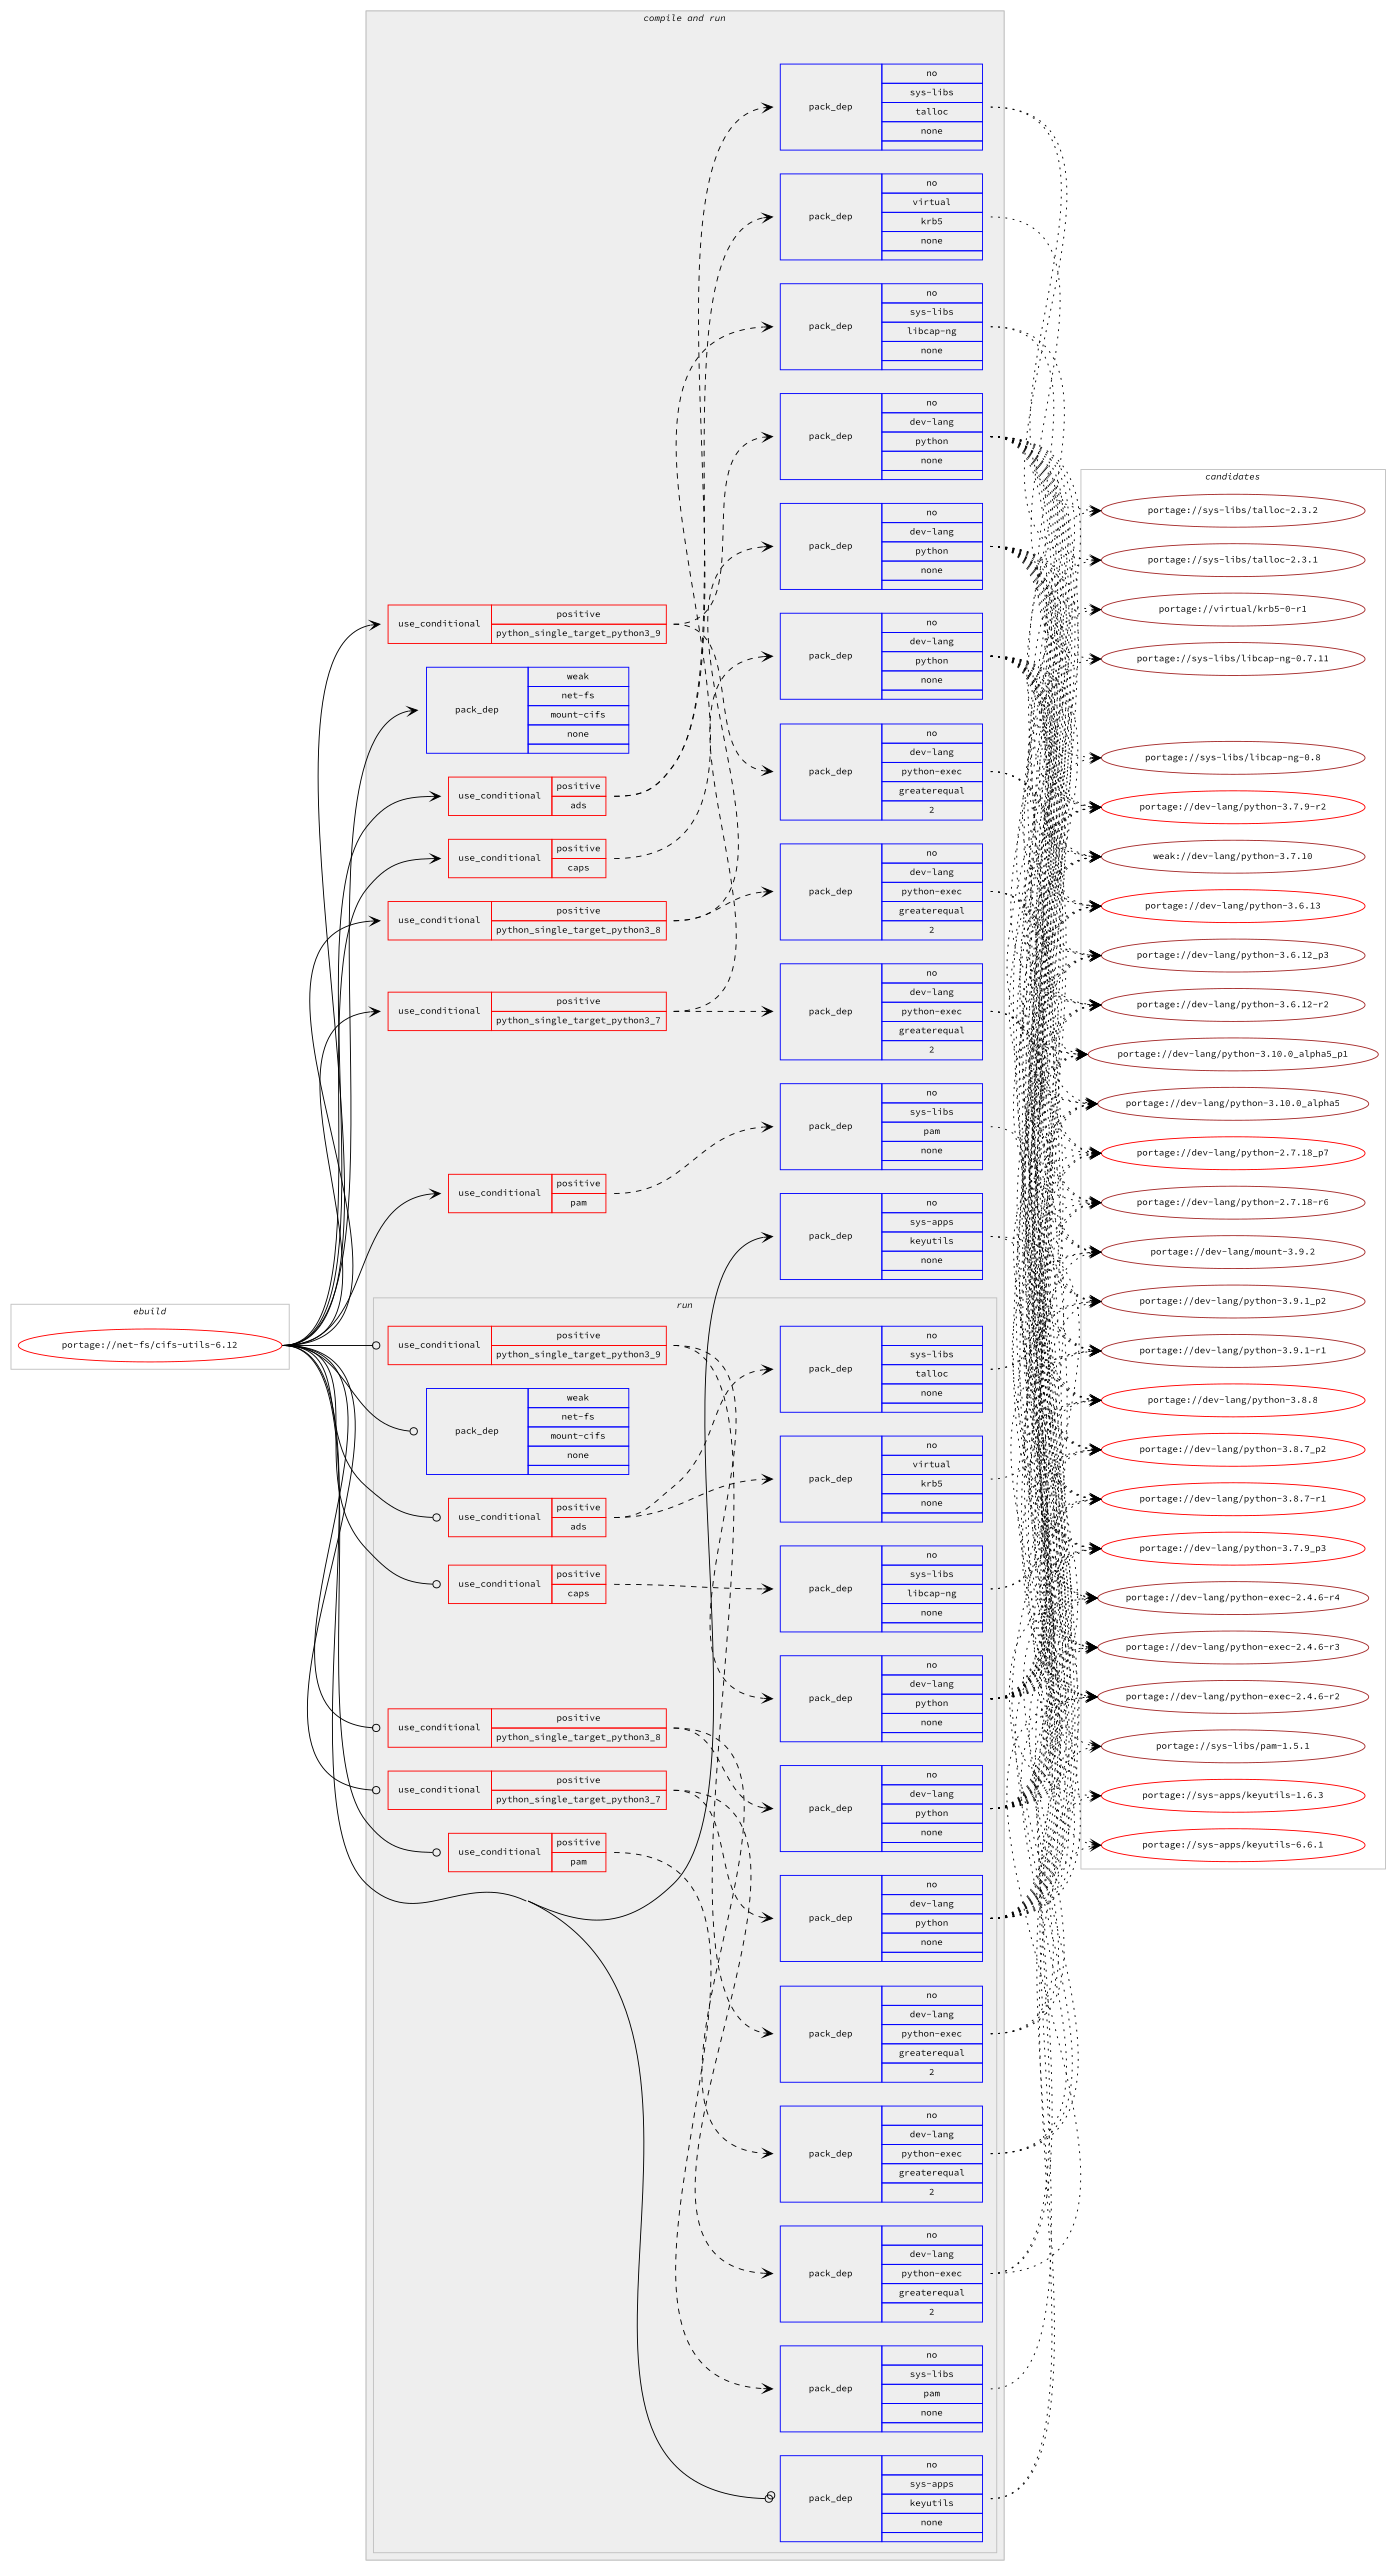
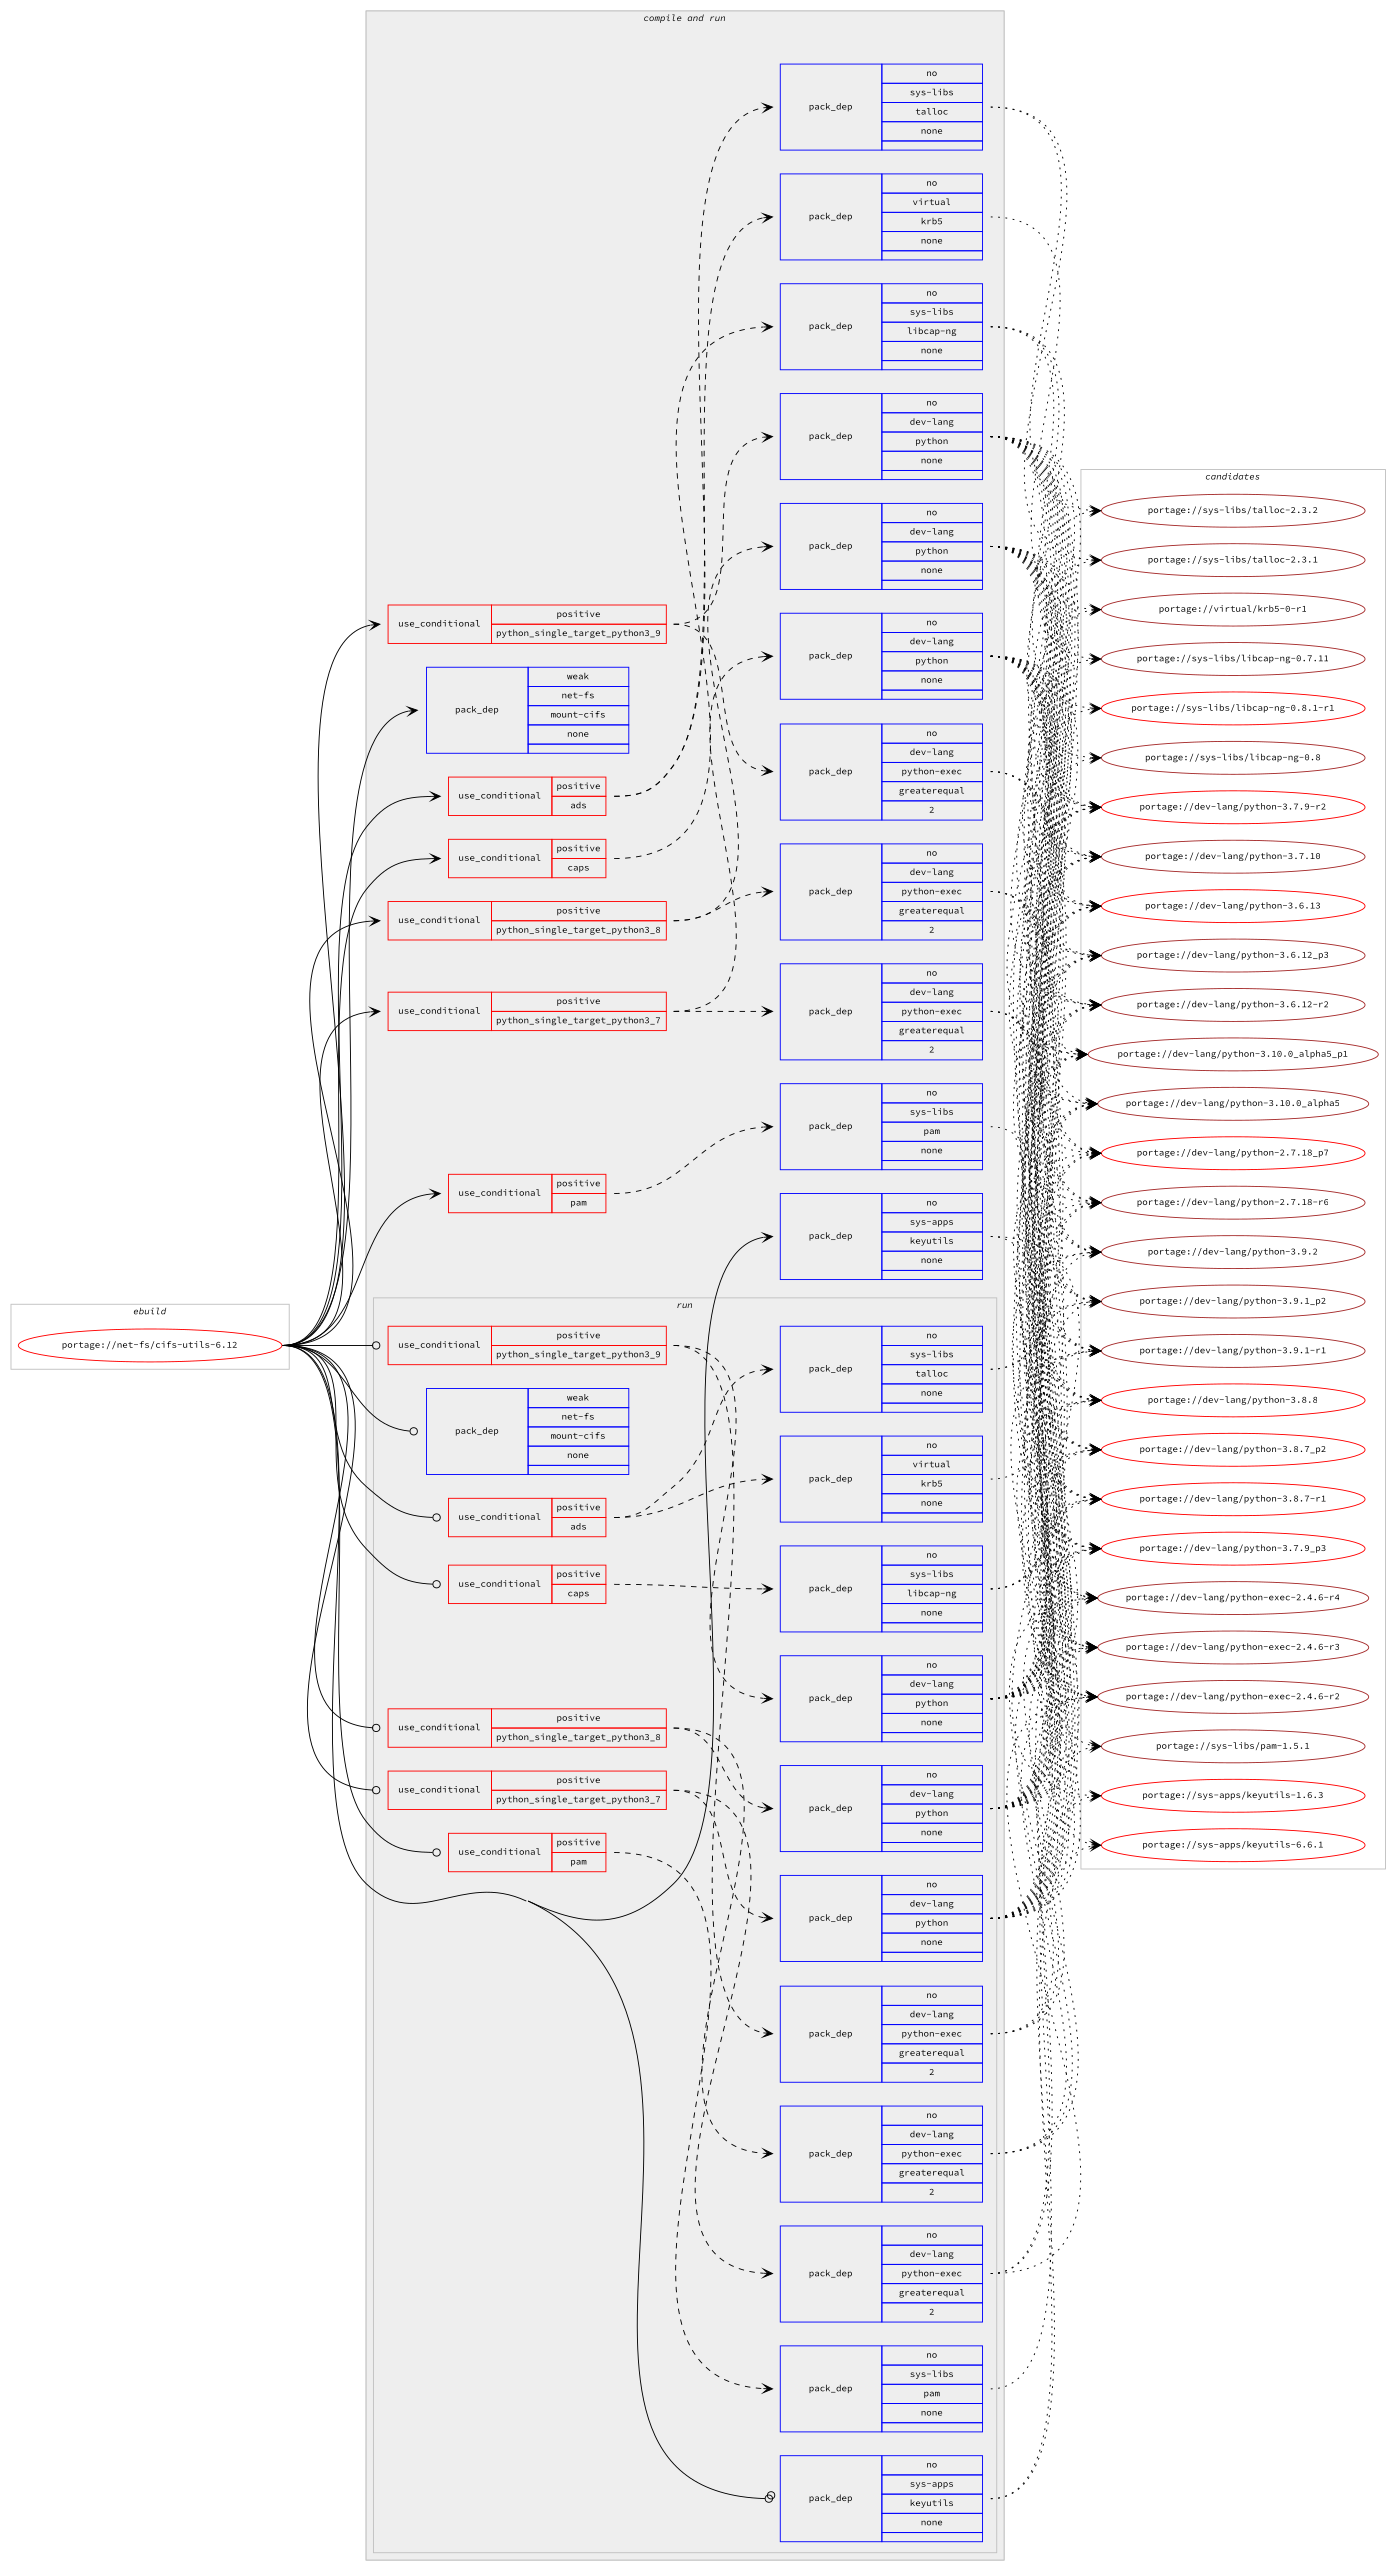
node "portage://sys-libs/libcap-ng-0.8.1-r1": added
node "weak://dev-lang/python-3.7.10": label "weak://dev-lang/python-3.7.10" -> "portage://dev-lang/python-3.7.10"
node "portage://dev-lang/mount-3.9.2": label "portage://dev-lang/mount-3.9.2" -> "portage://dev-lang/python-3.9.2"
